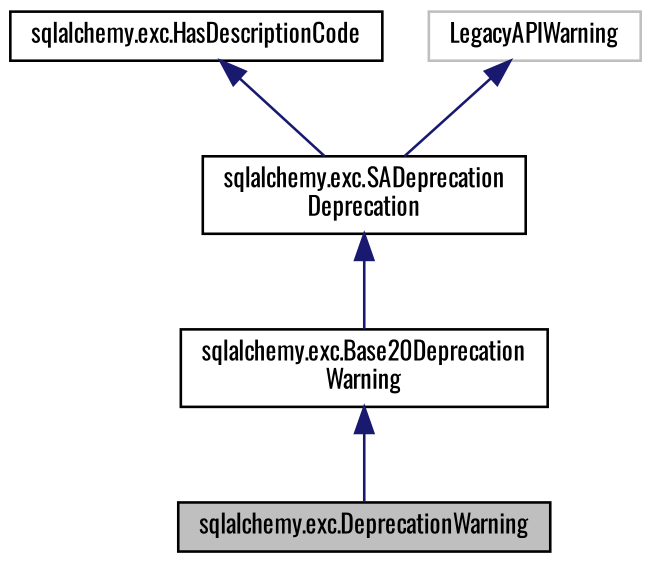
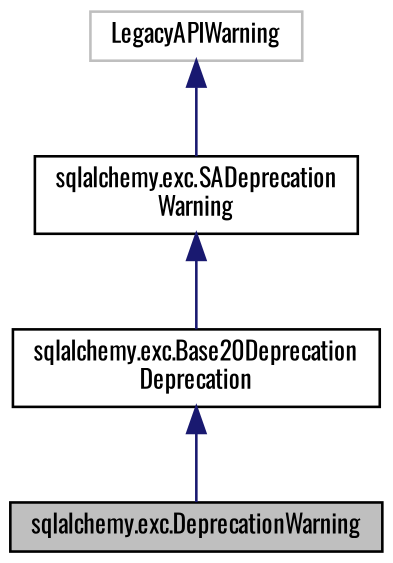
node "sqlalchemy.exc.HasDescriptionCode": removed
node "sqlalchemy.exc.SADeprecation Deprecation": label "sqlalchemy.exc.SADeprecation Deprecation" -> "sqlalchemy.exc.SADeprecation Warning"
node "sqlalchemy.exc.Base20Deprecation Warning": label "sqlalchemy.exc.Base20Deprecation Warning" -> "sqlalchemy.exc.Base20Deprecation Deprecation"
